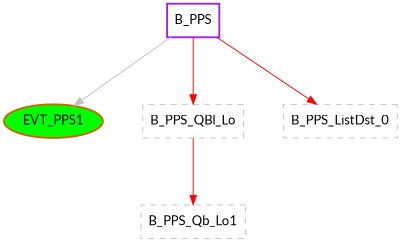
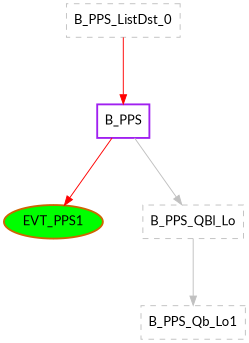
edge "B_PPS" -> "B_PPS_QBl_Lo": color red -> gray
edge "B_PPS" -> "B_PPS_ListDst_0": reversed
edge "B_PPS" -> "EVT_PPS1": color gray -> red
edge "B_PPS_QBl_Lo" -> "B_PPS_Qb_Lo1": color red -> gray
